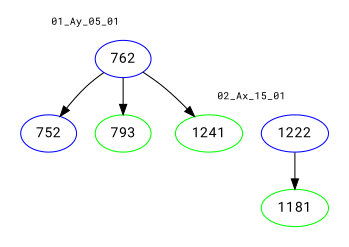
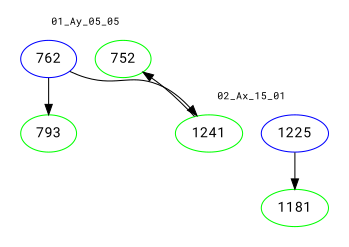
cluster "01_Ay_05_01": label "01_Ay_05_01" -> "01_Ay_05_05"
edge "762" -> "752": now "1241" -> "752"
node "752": color blue -> green
node "1222": label "1222" -> "1225"
